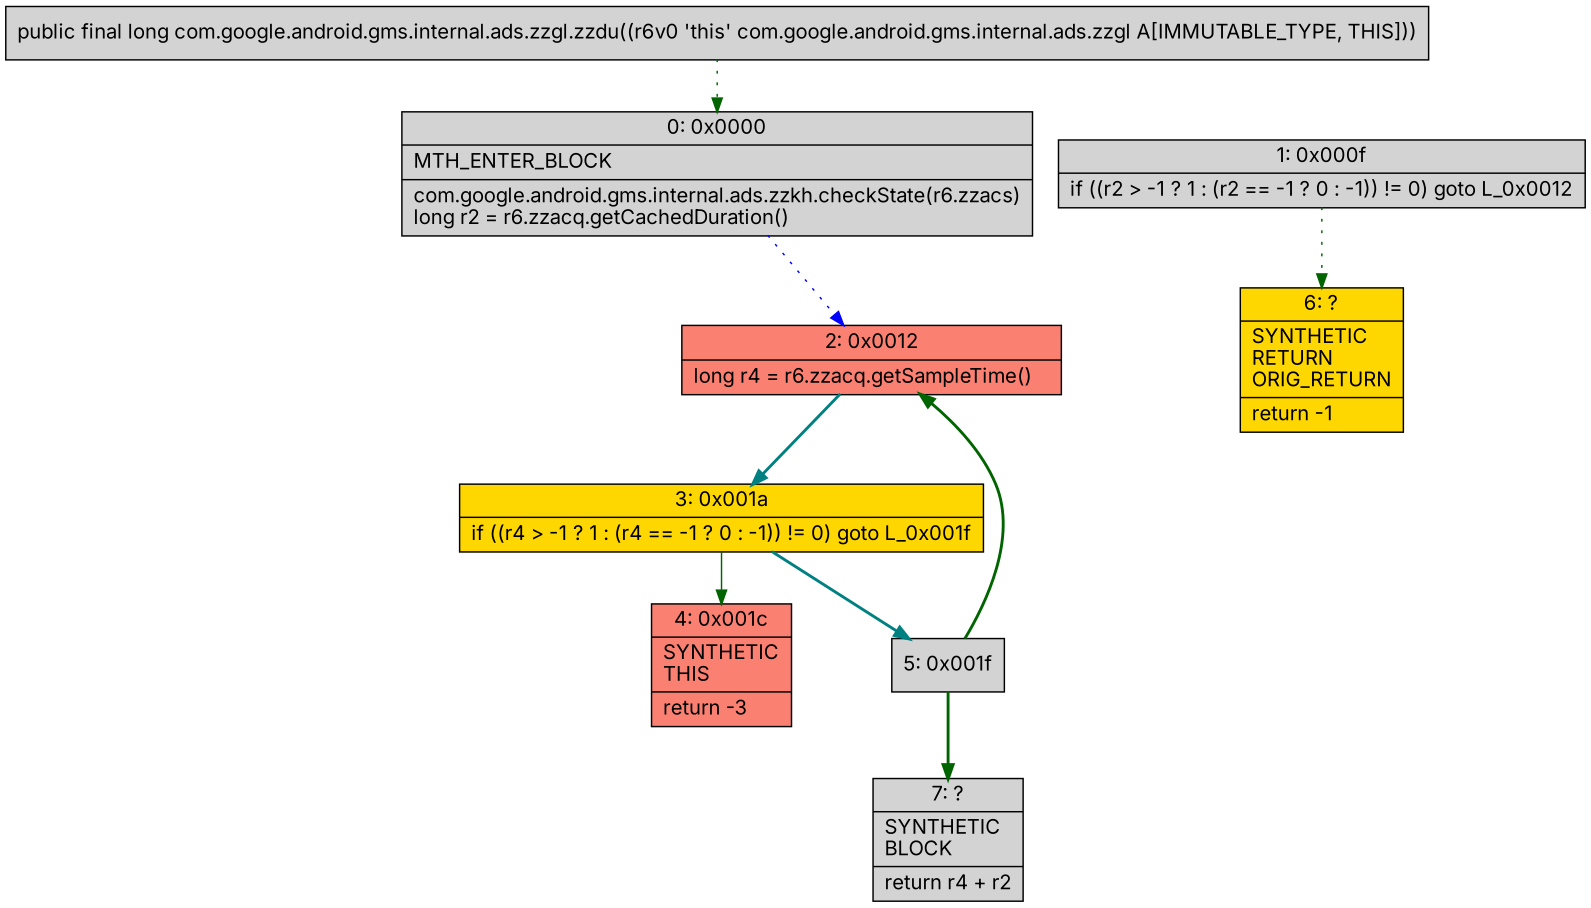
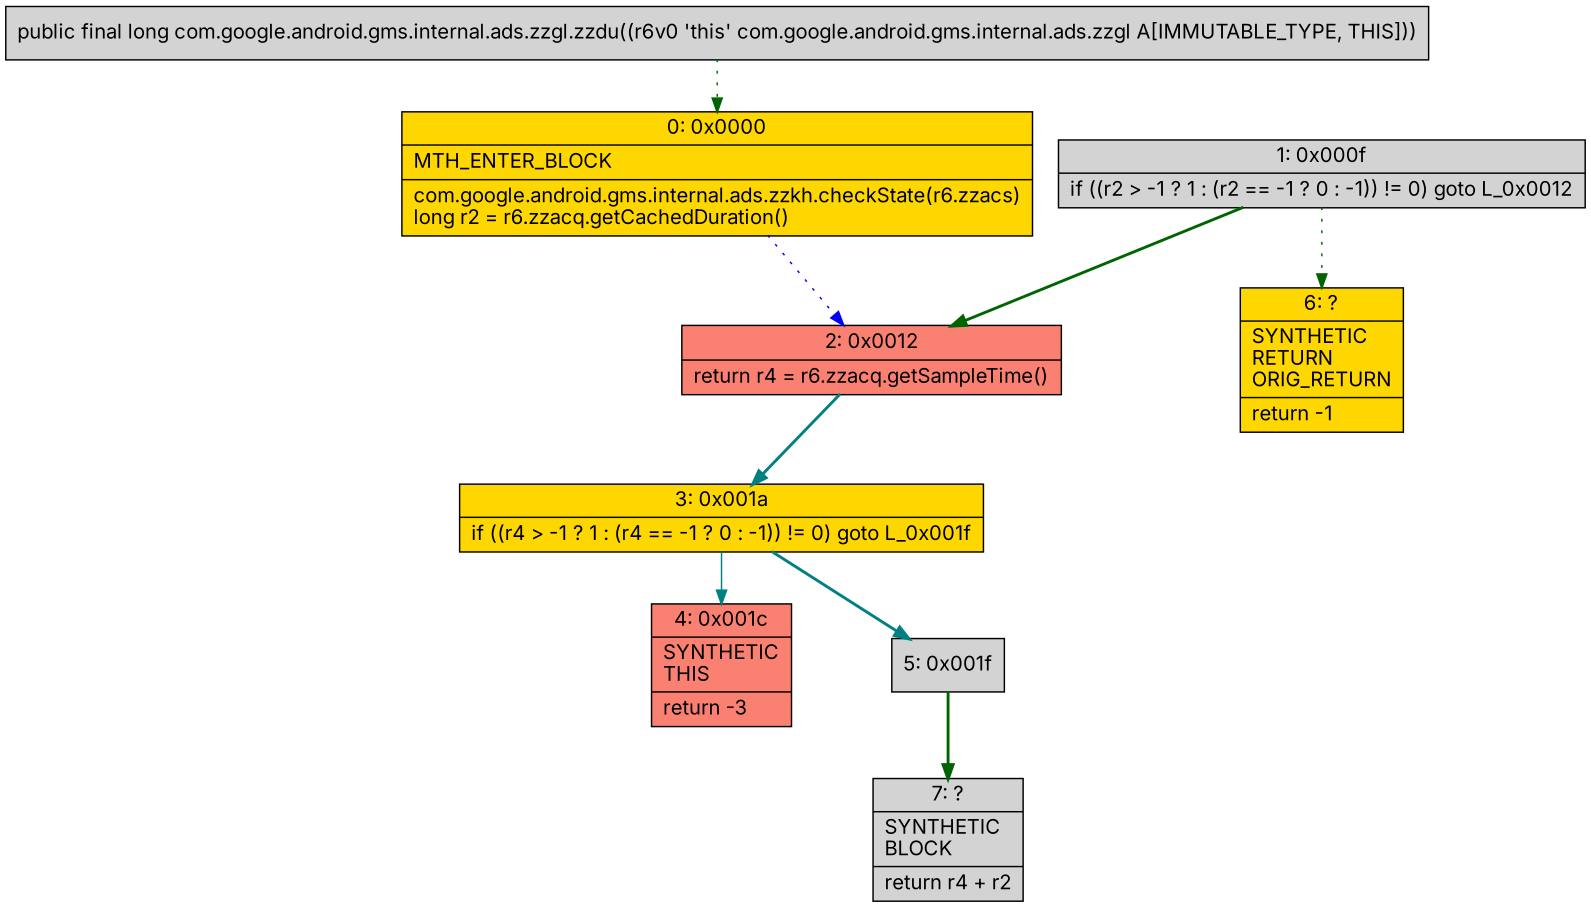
node "0: 0x0000": fillcolor lightgrey -> gold
node "2: 0x0012": text "long r4 = r6.zzacq.getSampleTime()" -> "return r4 = r6.zzacq.getSampleTime()"
edge "5: 0x001f" -> "2: 0x0012": now "1: 0x000f" -> "2: 0x0012"
edge "3: 0x001a" -> "4: 0x001c": color darkgreen -> teal
